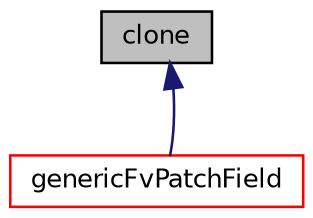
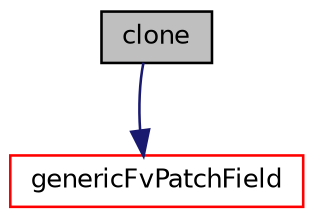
edge "genericFvPatchField" -> "clone": reversed
